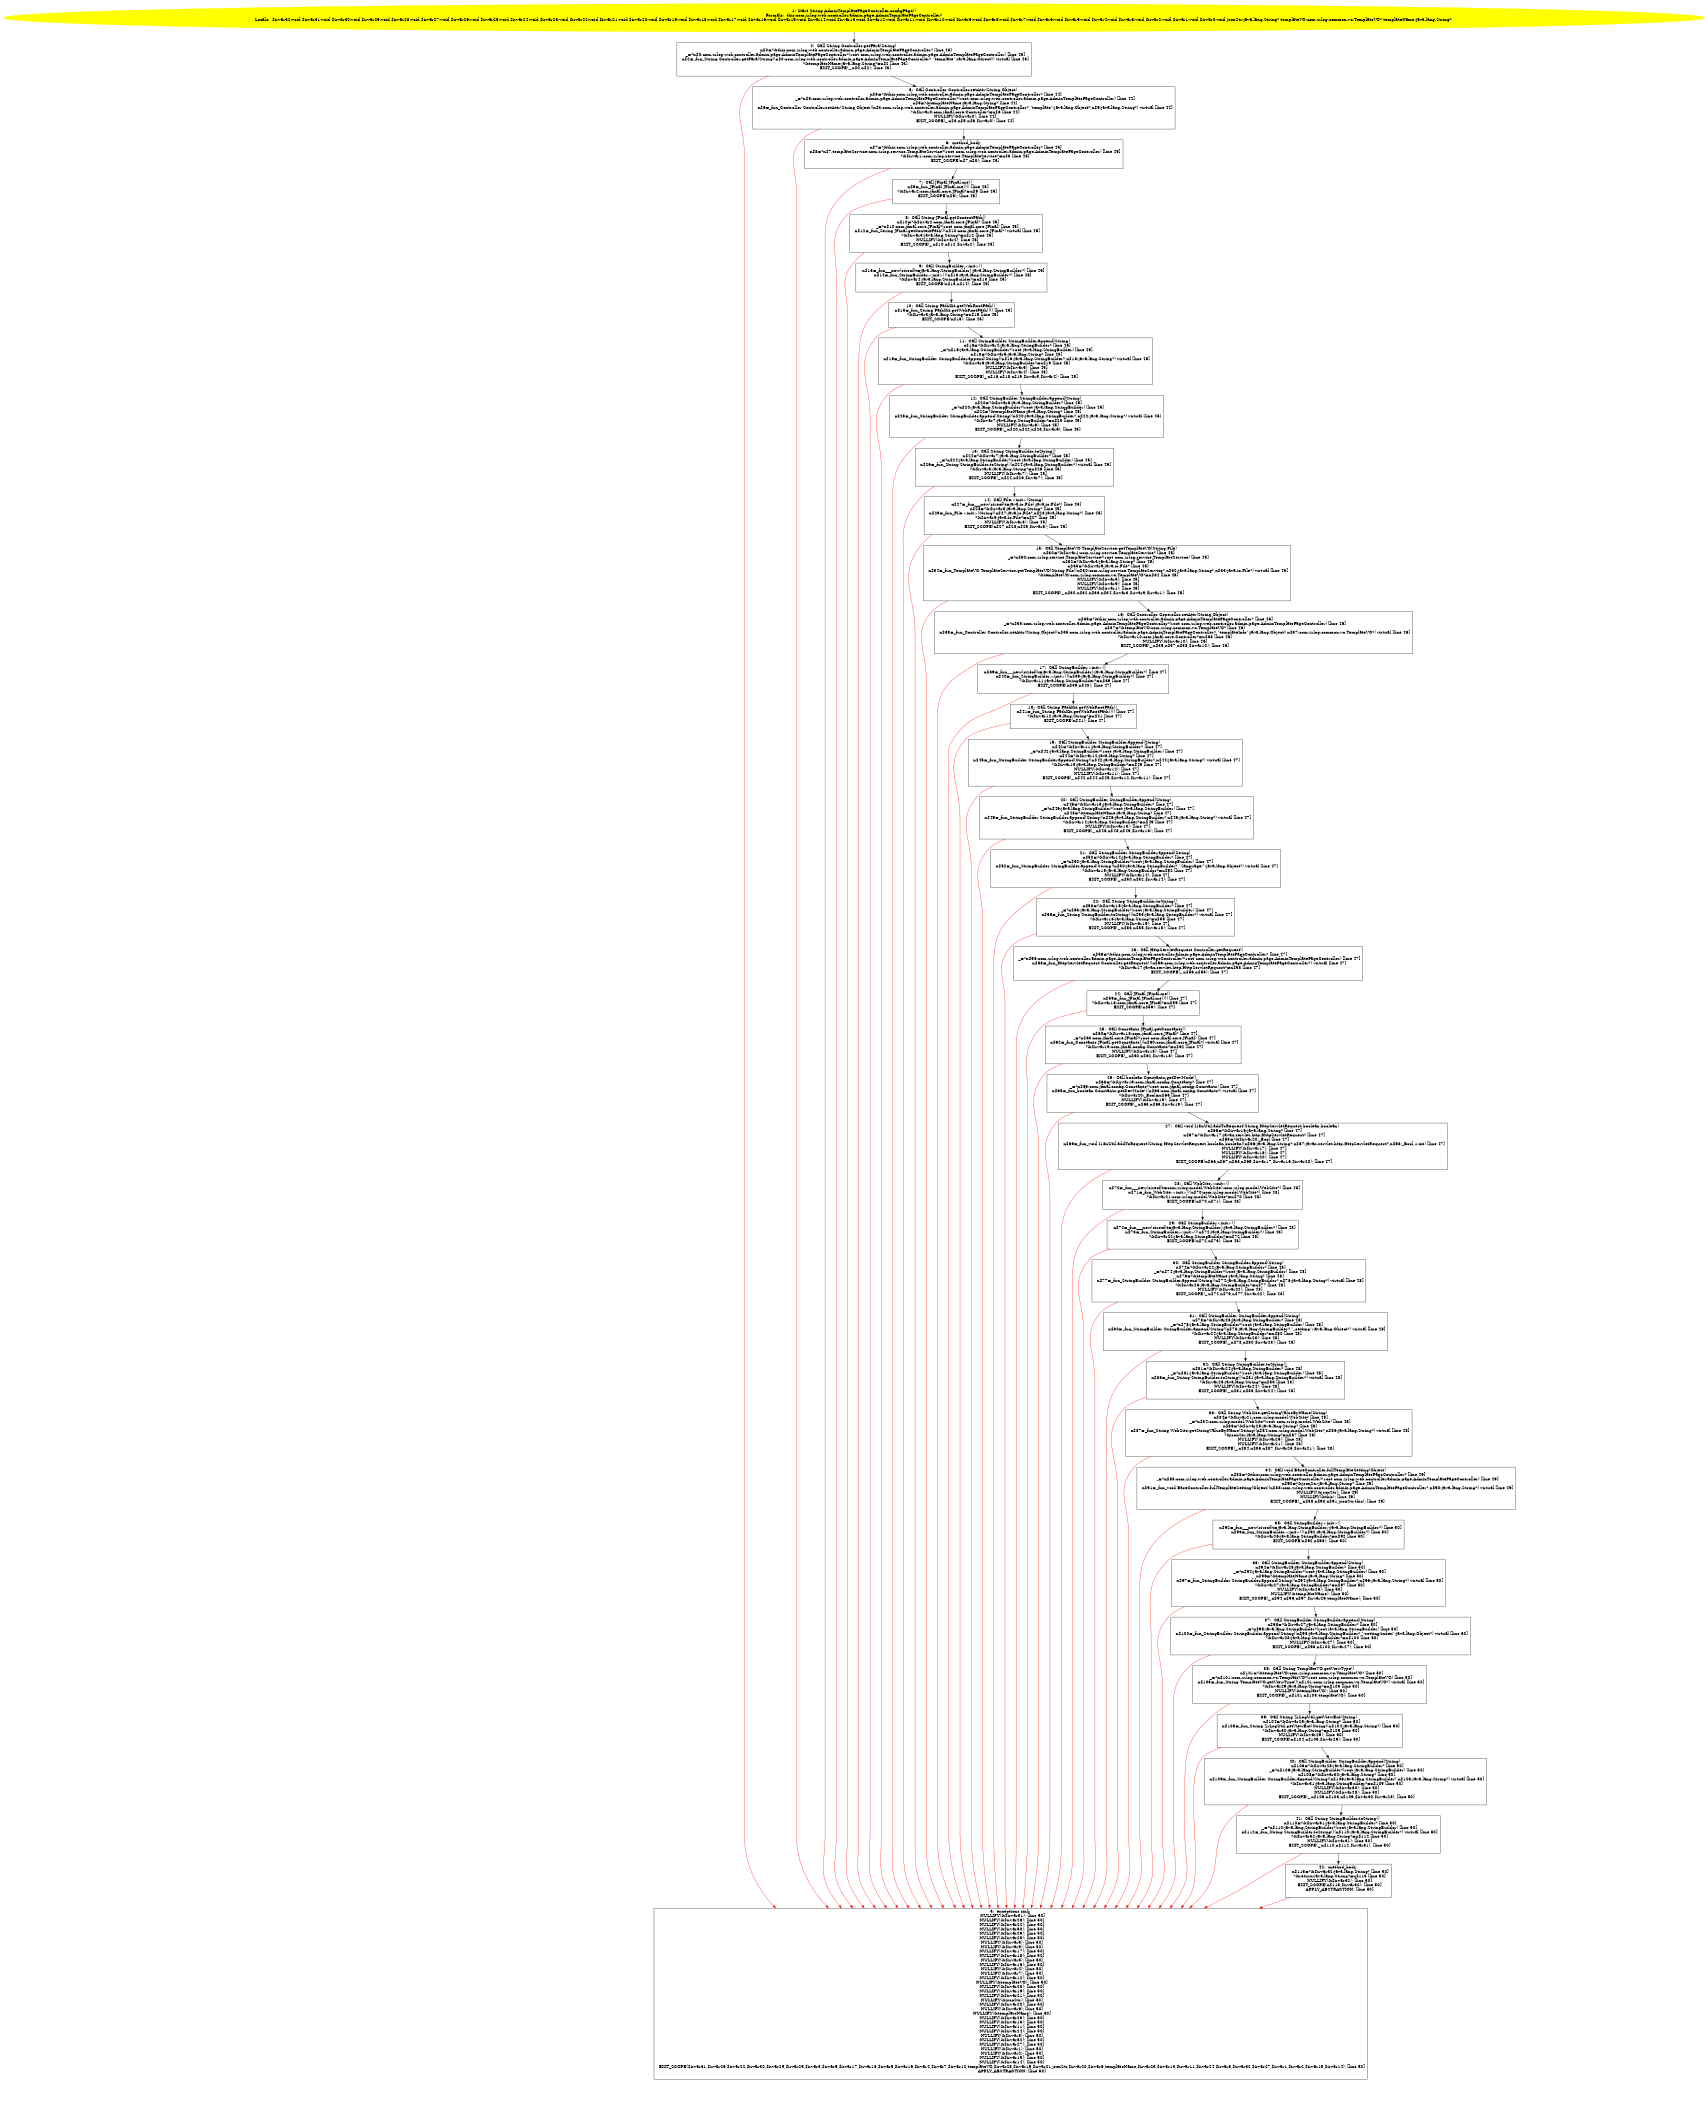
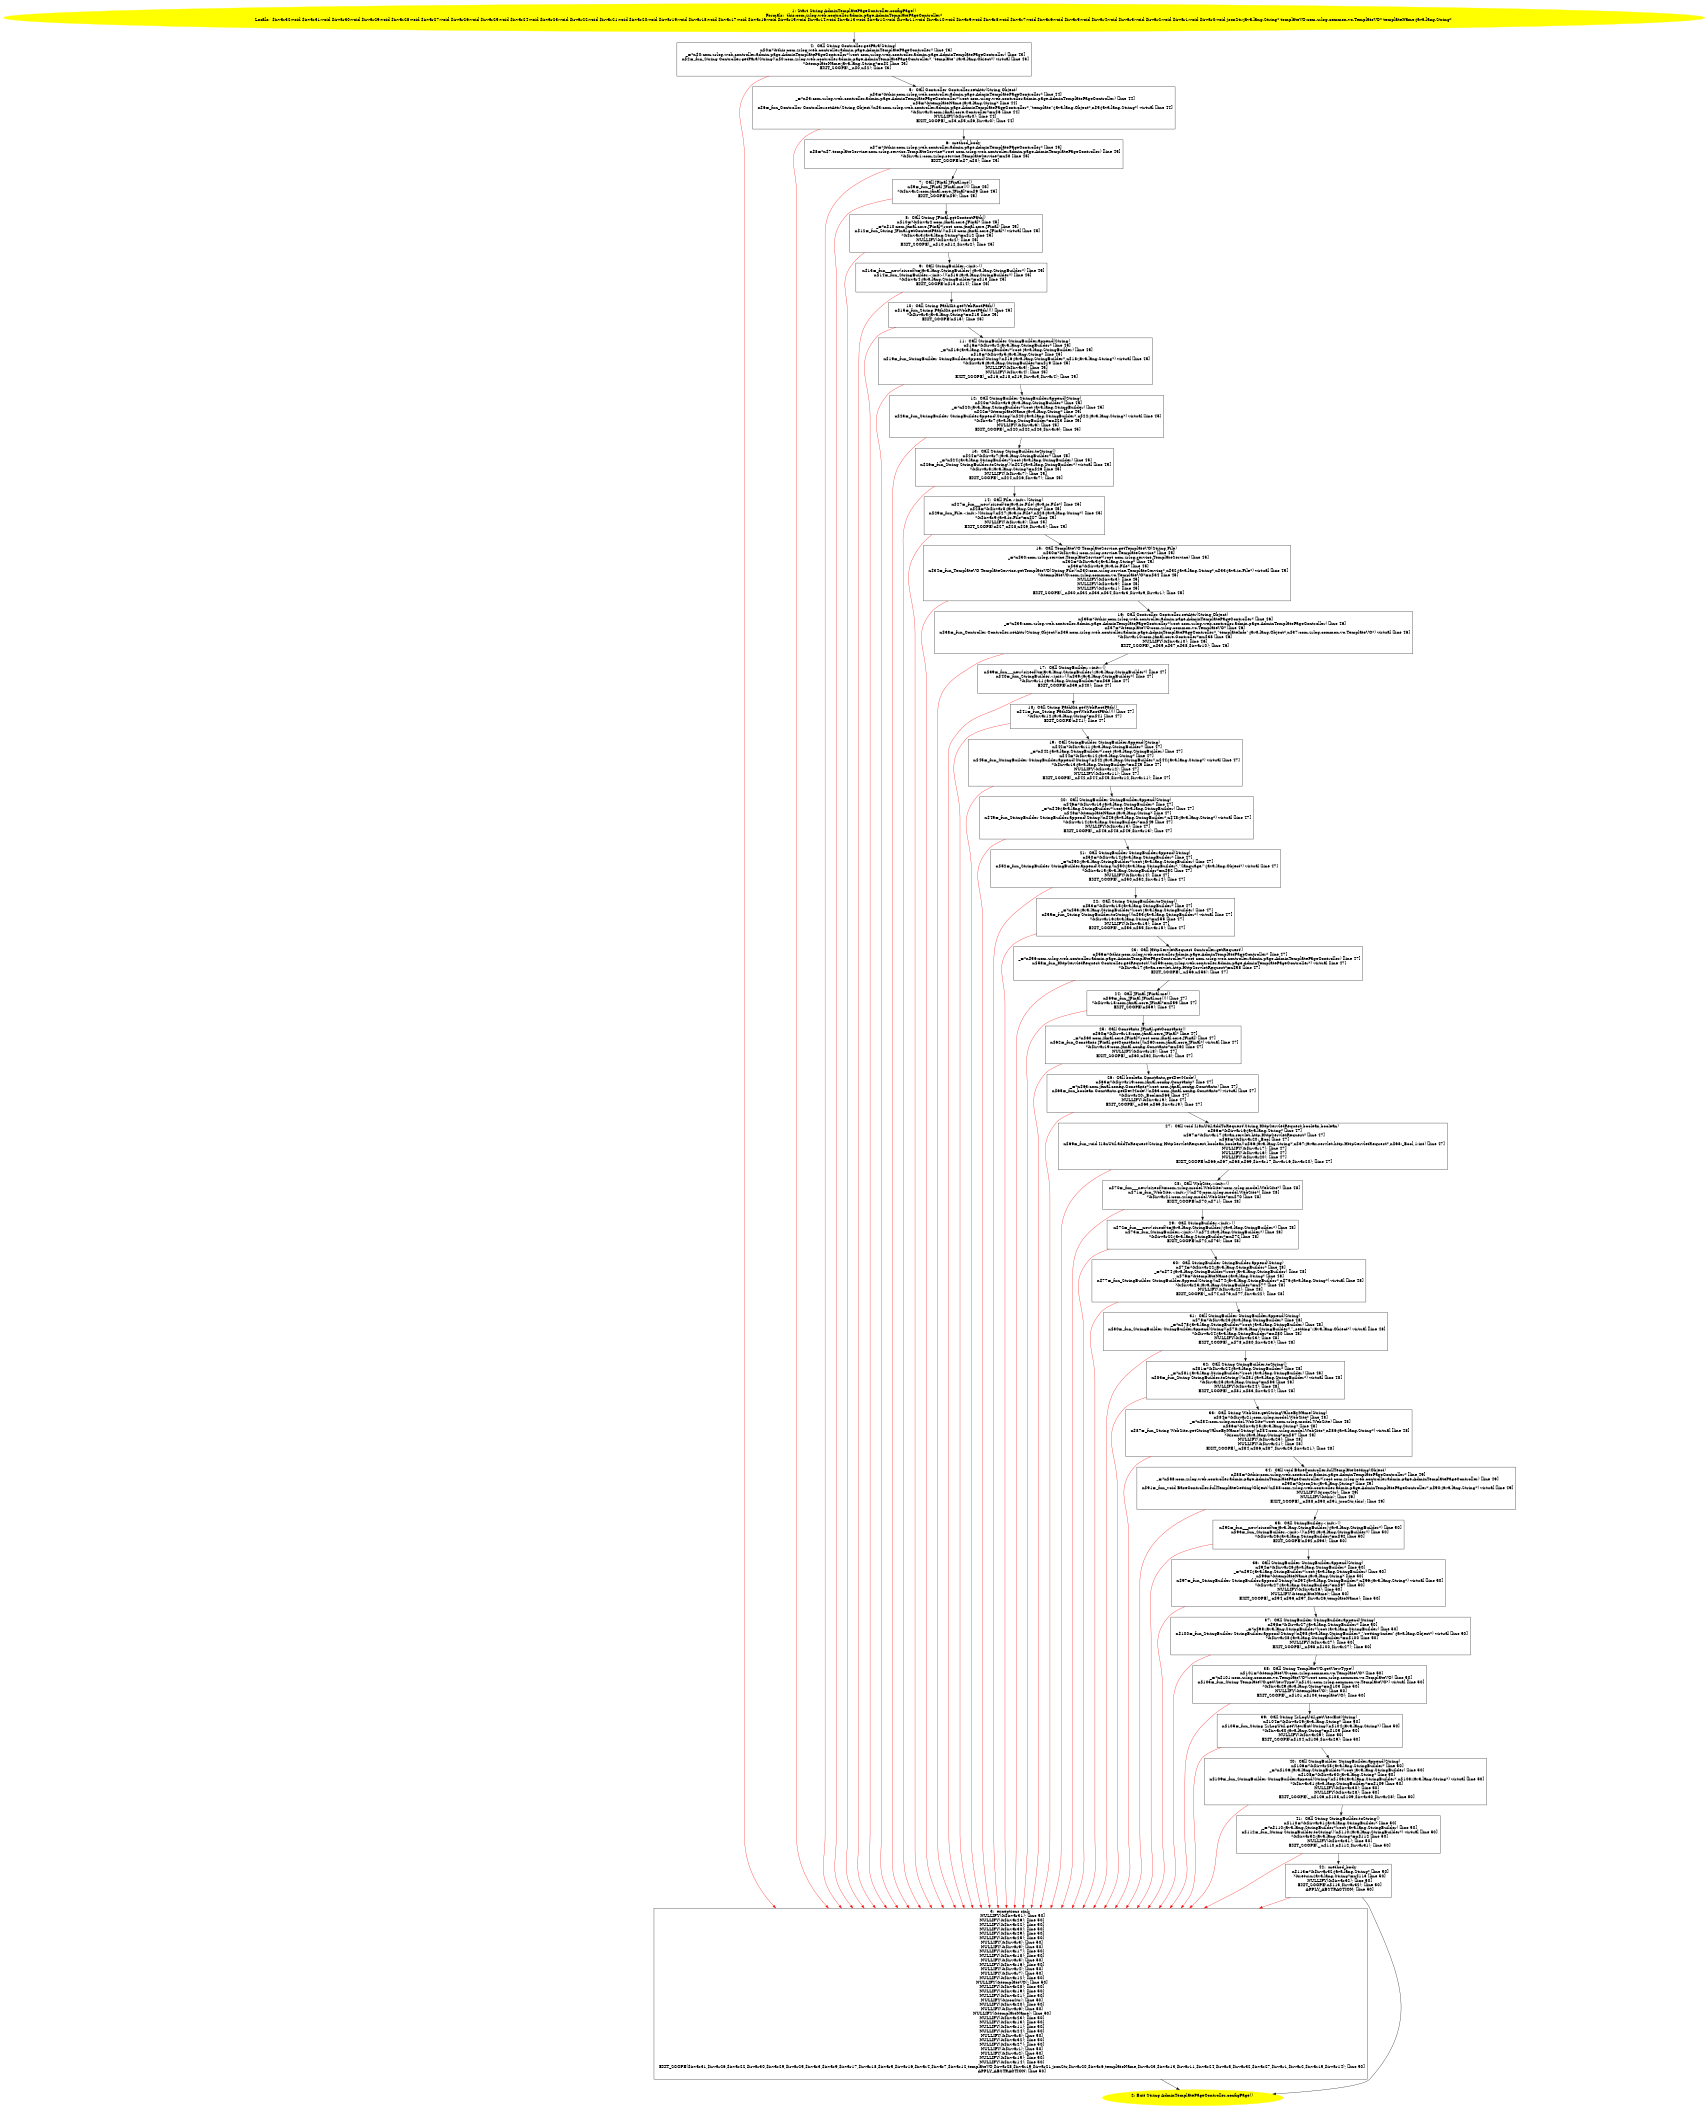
node "2: Exit String AdminTemplatePageController.configPage()": added
